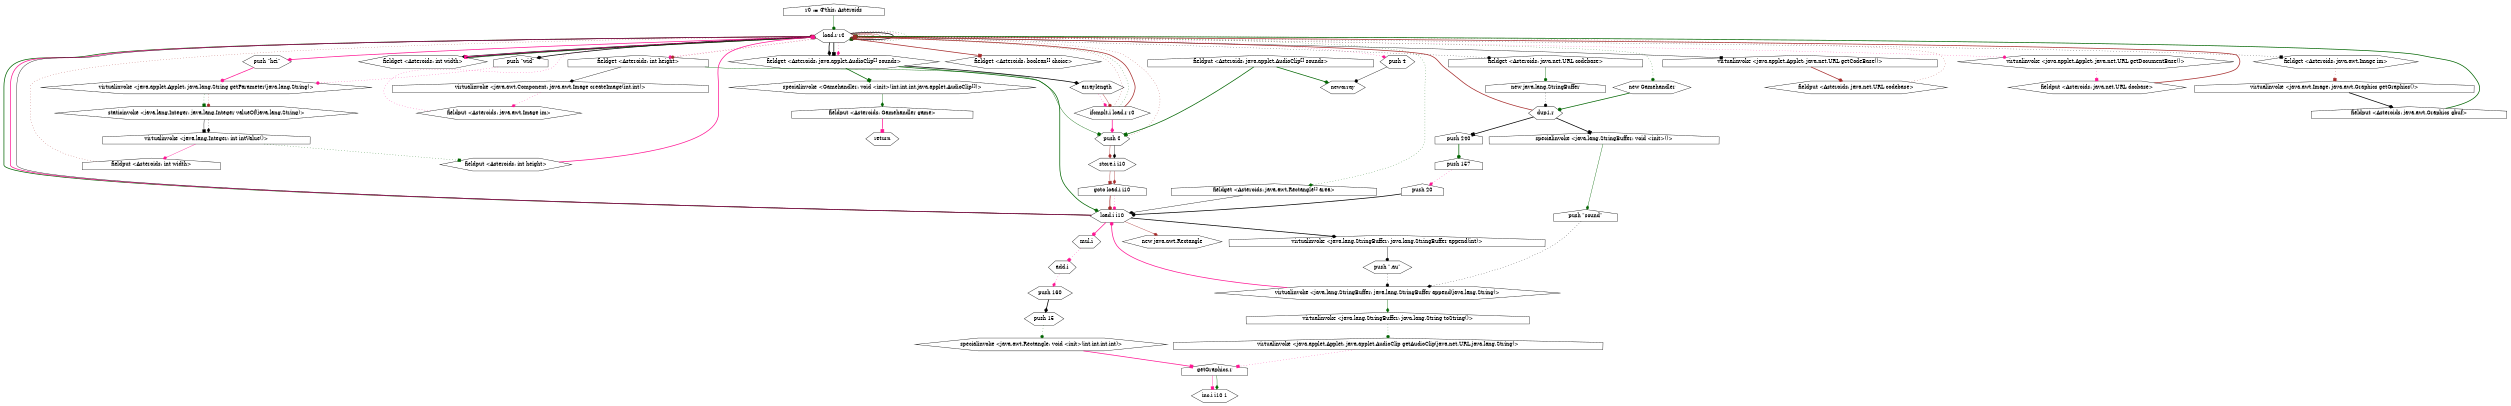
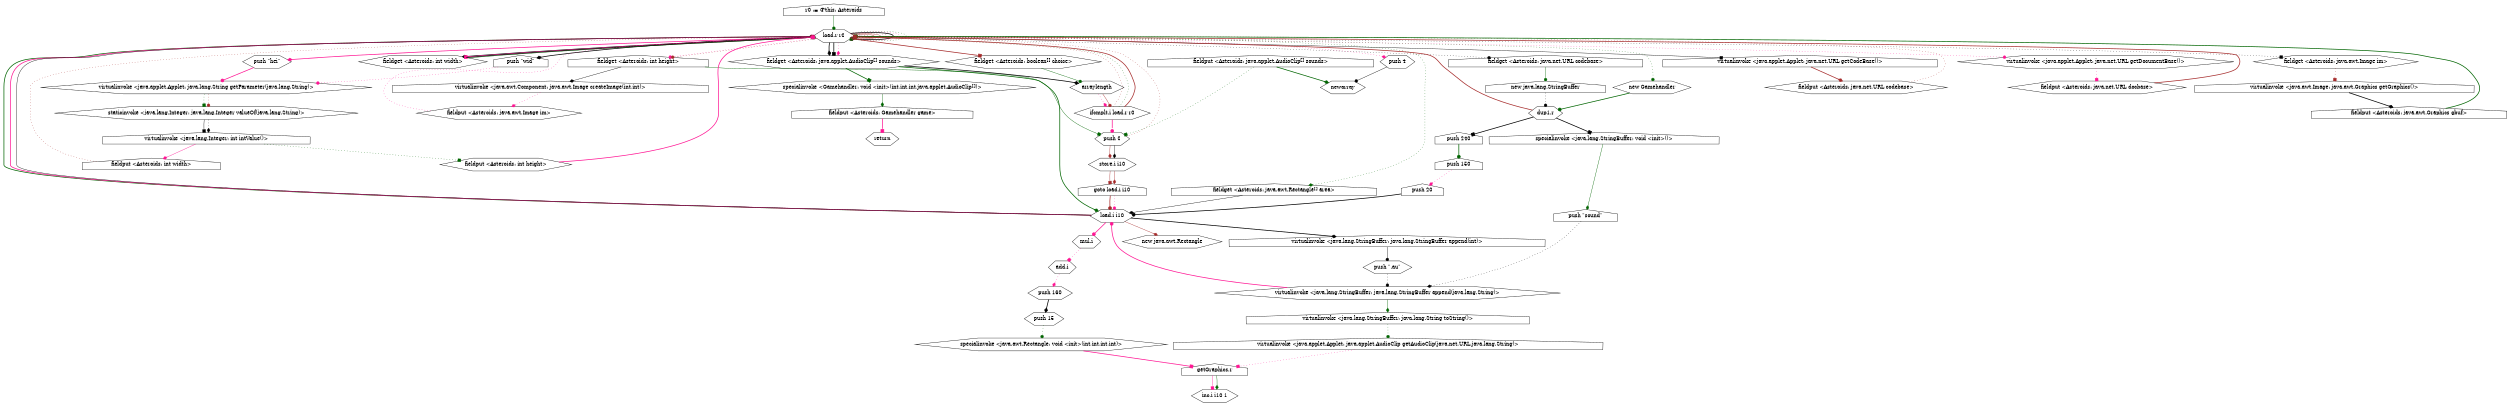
edge "fieldget <Asteroids: boolean[] choice>" -> "arraylength": added
edge "fieldput <Asteroids: java.applet.AudioClip[] sounds>" -> "push 0": style bold -> dotted
edge "ifcmplt.i load.r r0" -> "push 0": arrowhead diamond -> dot
node "push 157": label "push 157" -> "push 150"
